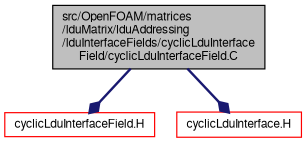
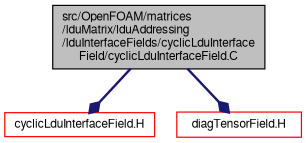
node "cyclicLduInterface.H": label "cyclicLduInterface.H" -> "diagTensorField.H"
